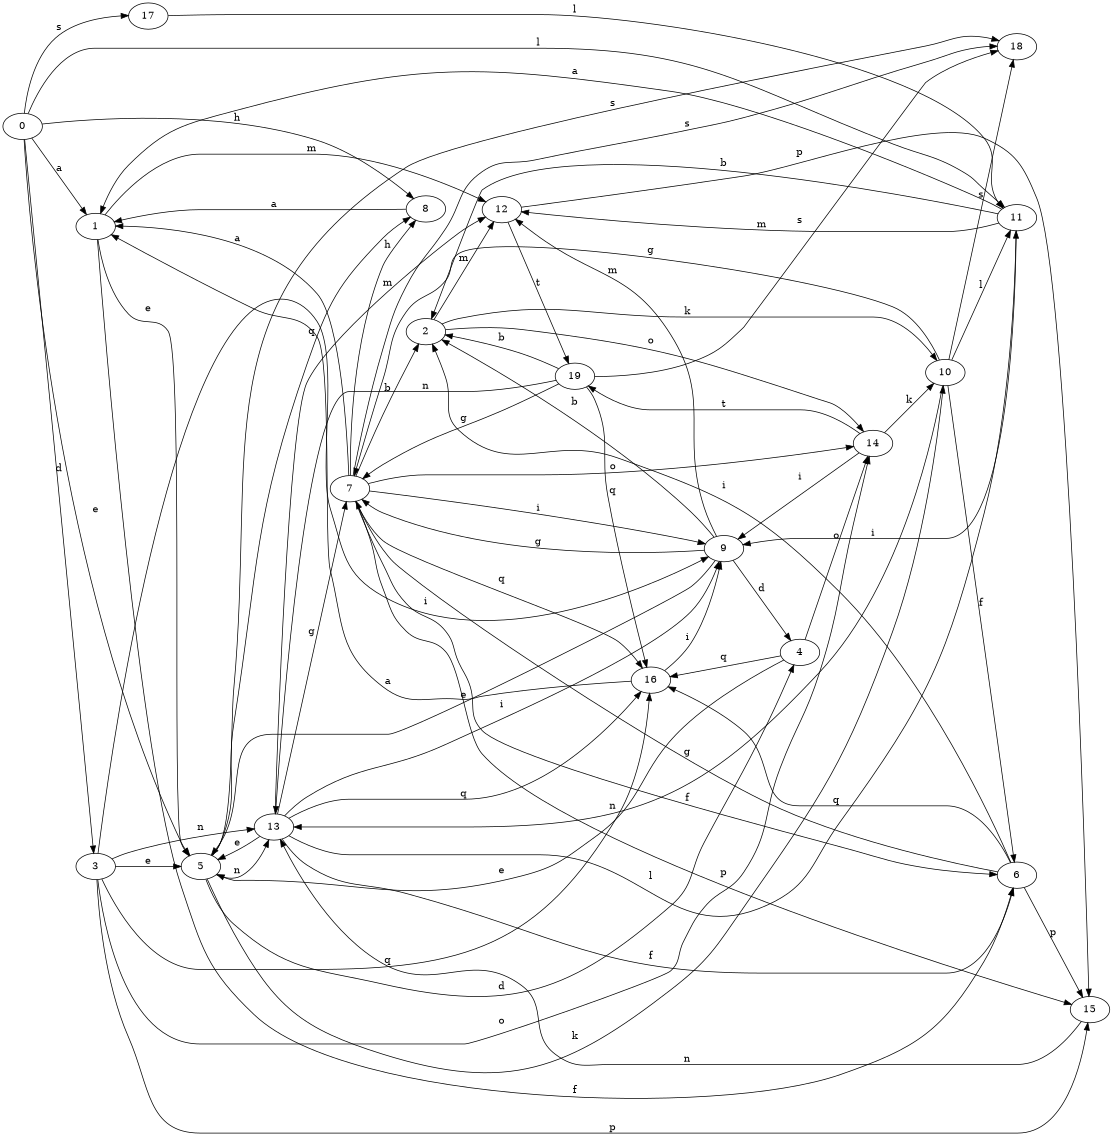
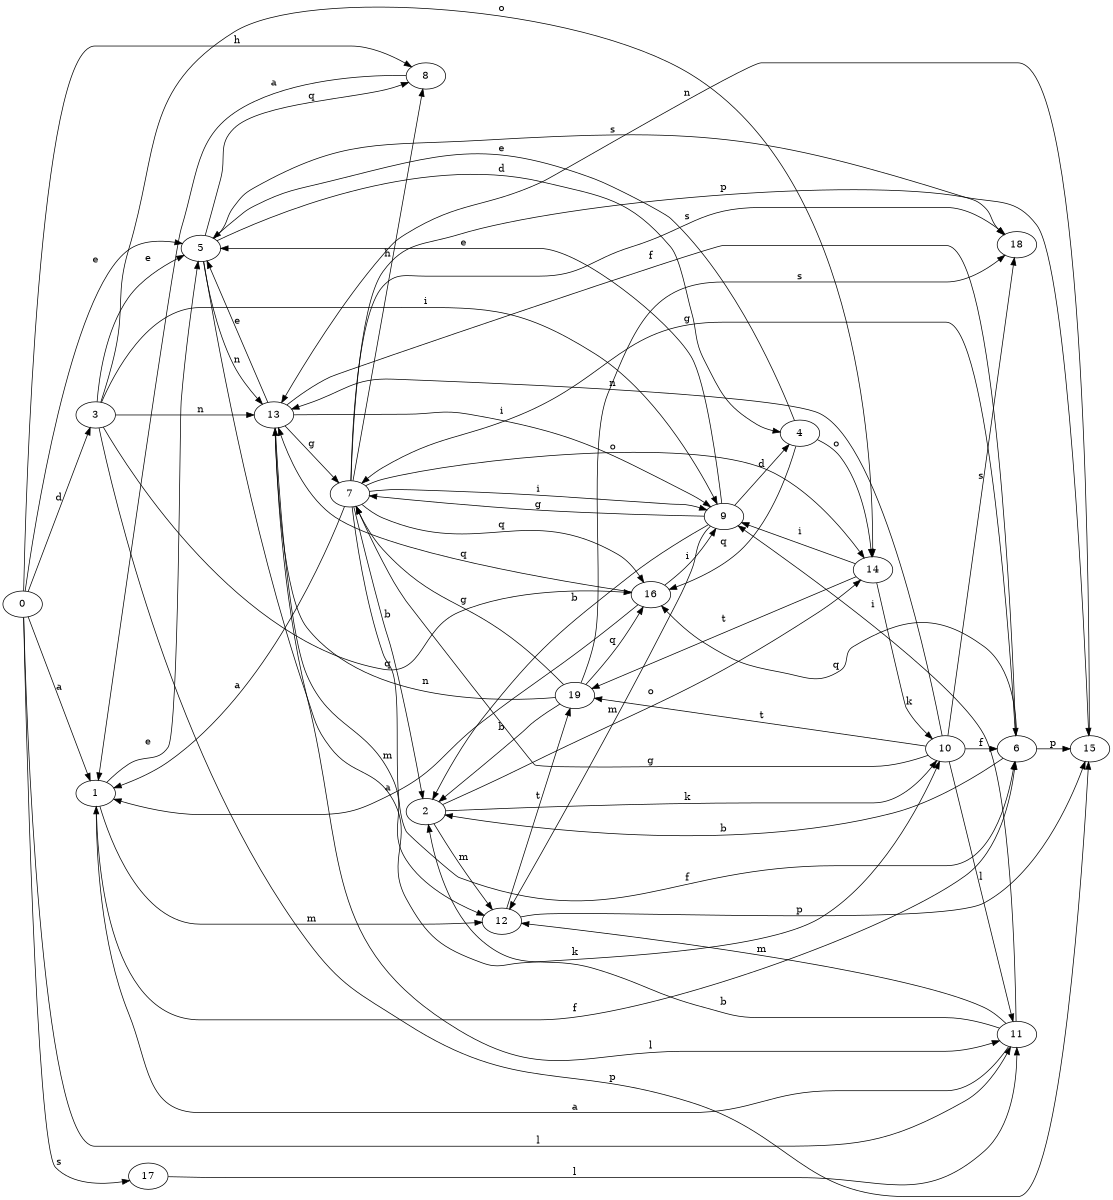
edge "6" -> "2": label "i" -> "b"
edge "10" -> "19": added, label "t"
edge "13" -> "16": reversed
